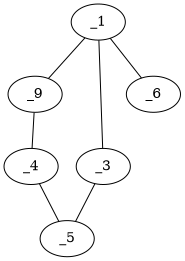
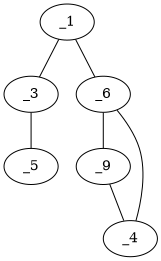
edge "_1" -- "_9": now "_6" -- "_9"
edge "_4" -- "_5": now "_4" -- "_6"
